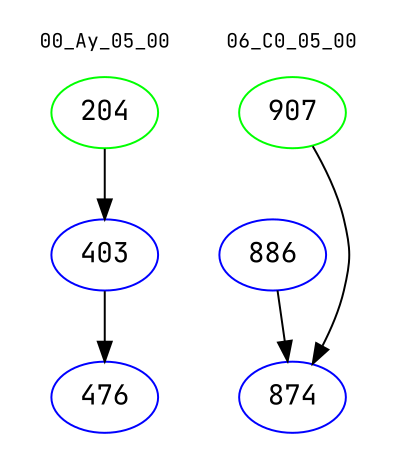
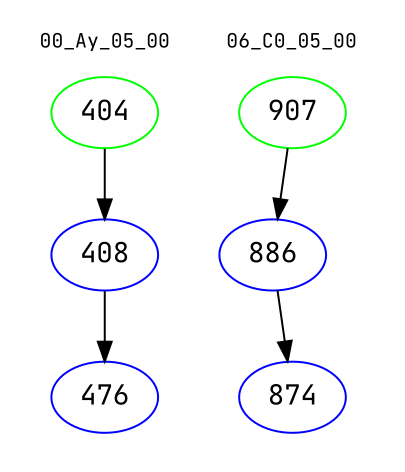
node "204": label "204" -> "404"
edge "907" -> "874": now "907" -> "886"
node "403": label "403" -> "408"
